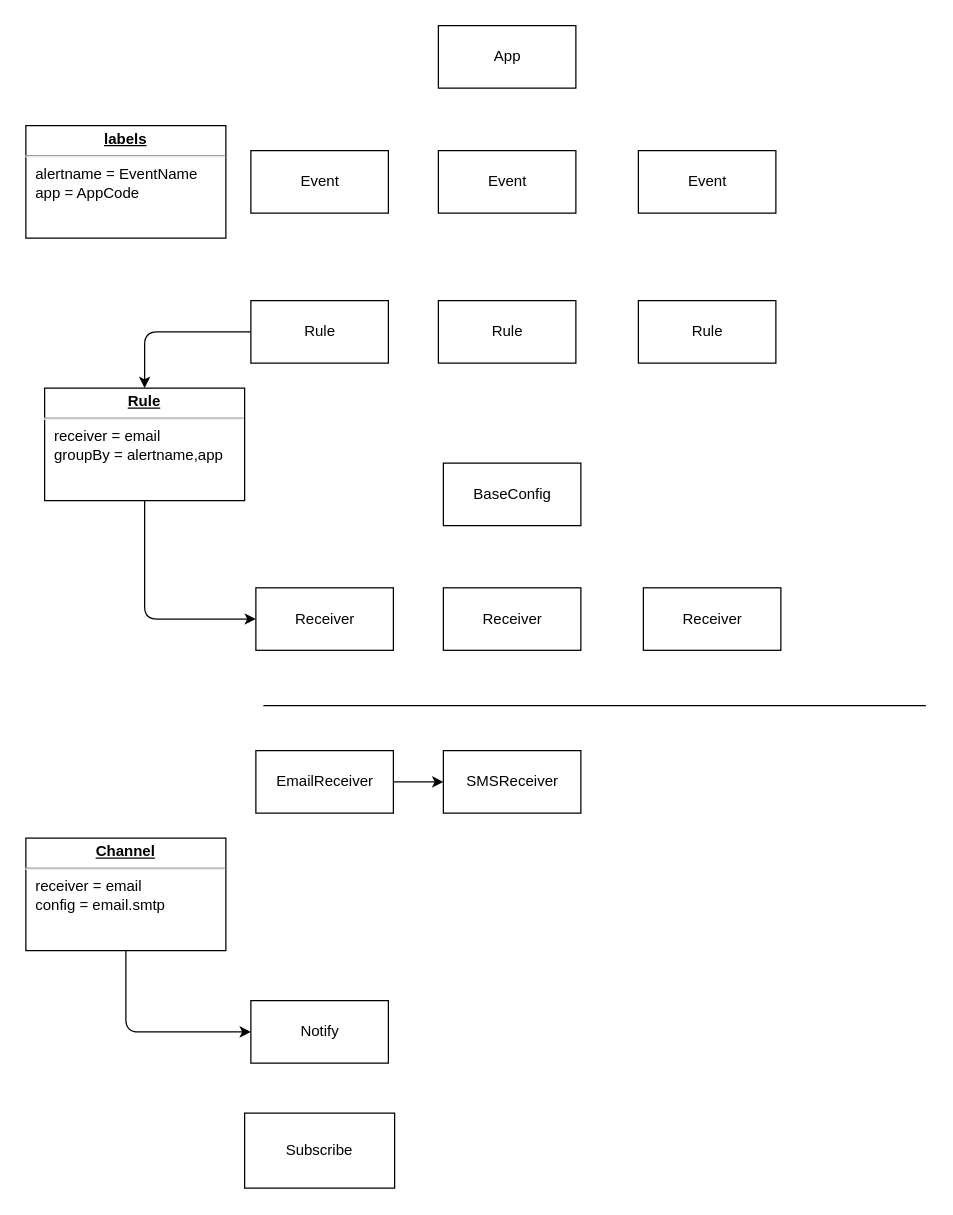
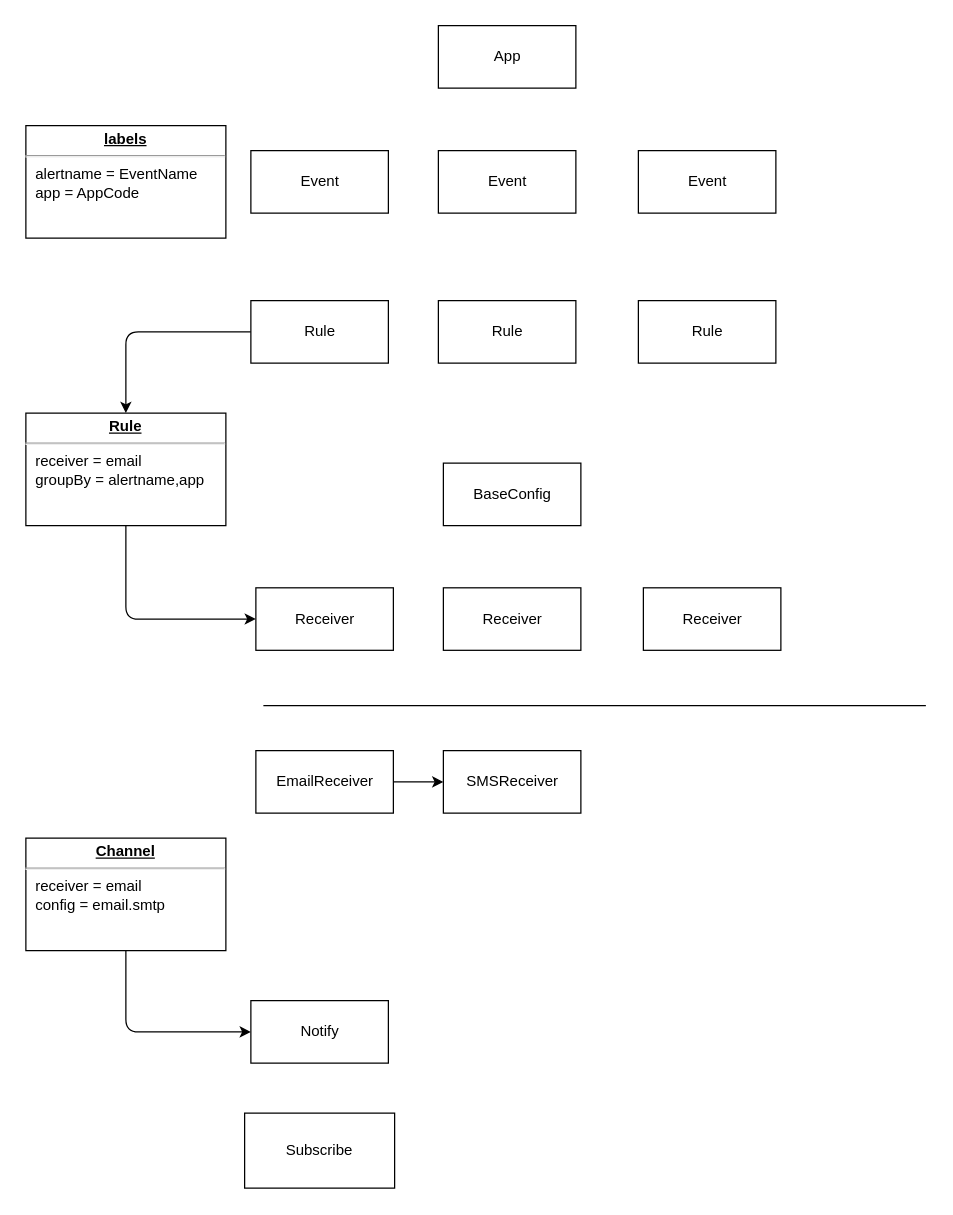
node "Rule receiver = email groupBy = alertname,app": moved (144, 444) -> (126, 469)
